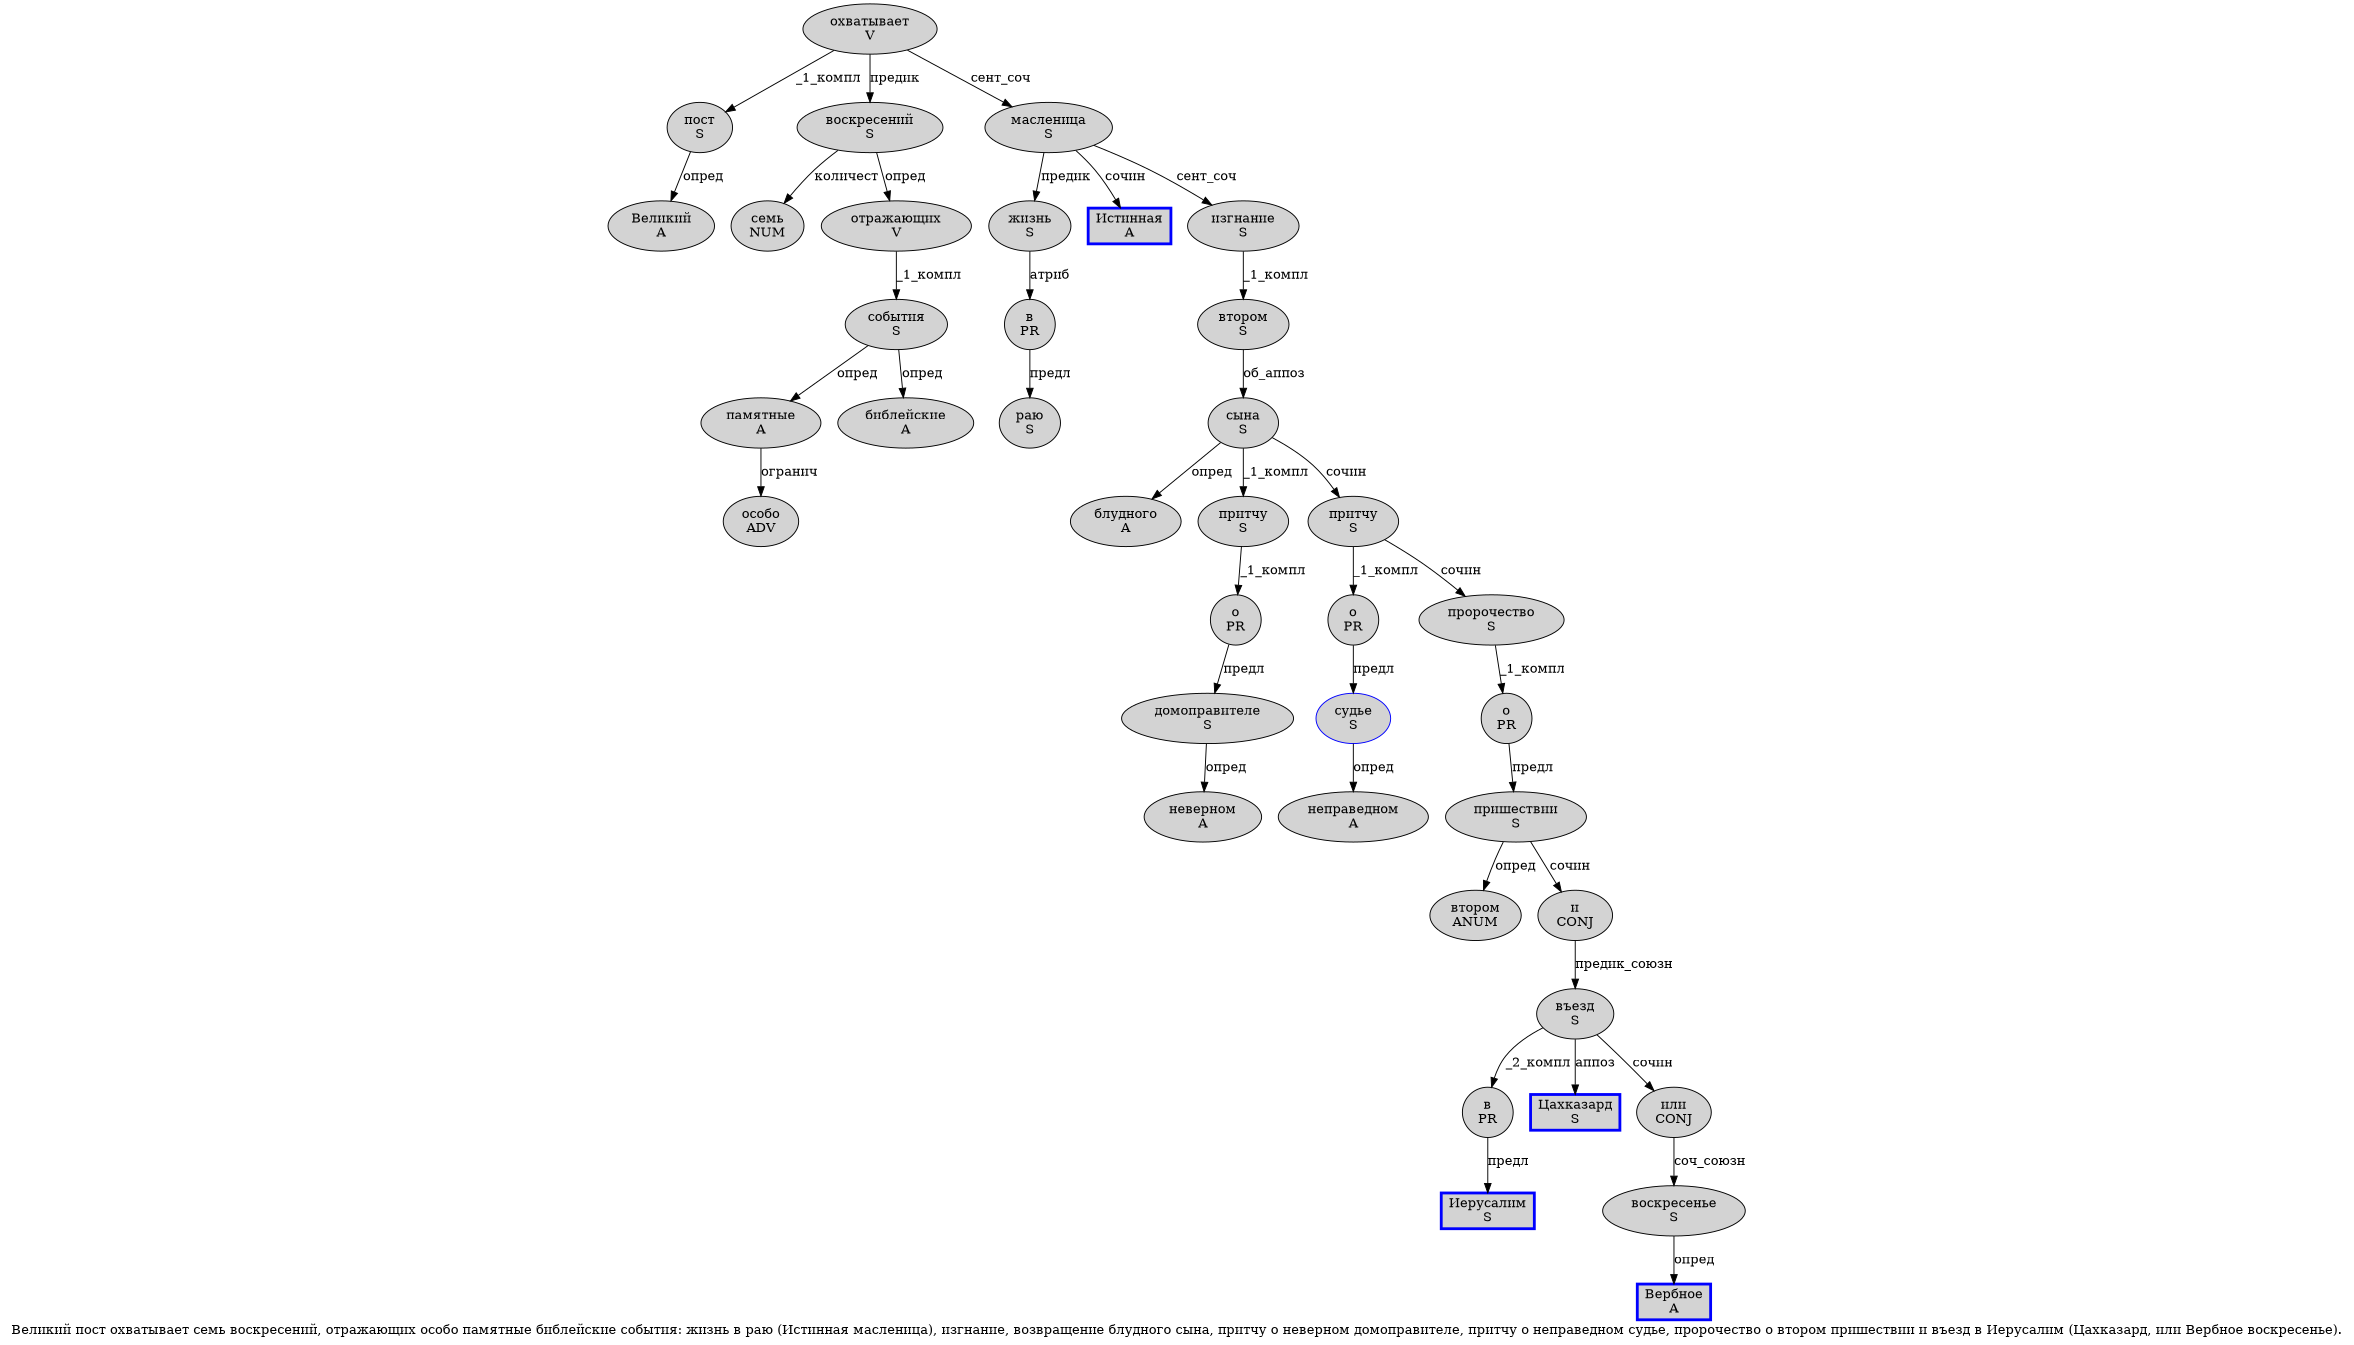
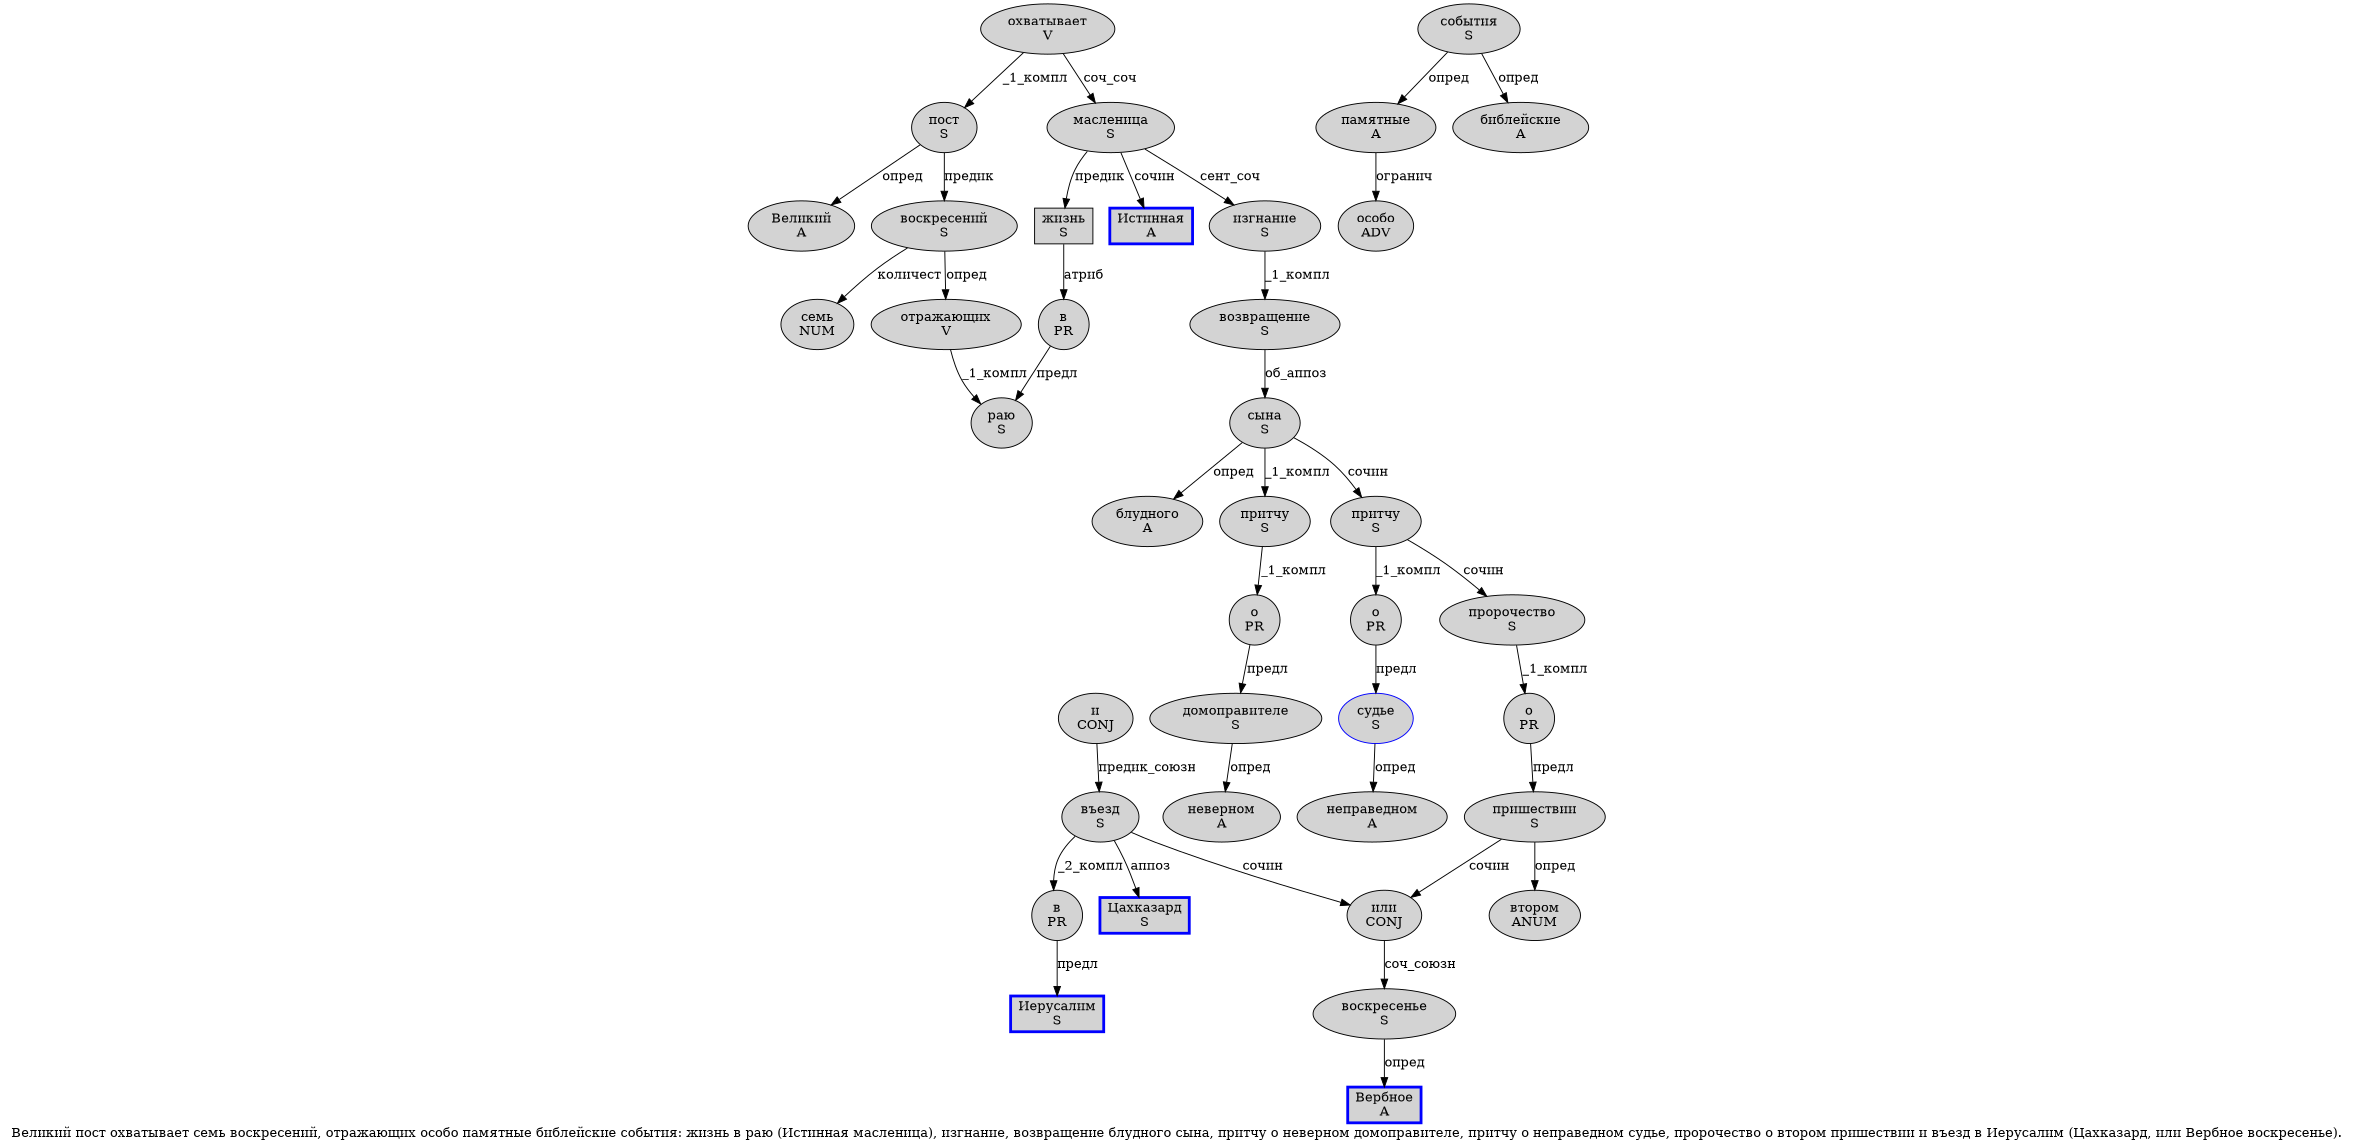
edge "охватывает V" -> "воскресений S": now "пост S" -> "воскресений S"
edge "охватывает V" -> "масленица S": label "сент_соч" -> "соч_соч"
node "жизнь S": shape ellipse -> box
edge "отражающих V" -> "события S": now "отражающих V" -> "раю S"
node "втором S": label "втором S" -> "возвращение S"
edge "пришествии S" -> "и CONJ": now "пришествии S" -> "или CONJ"
